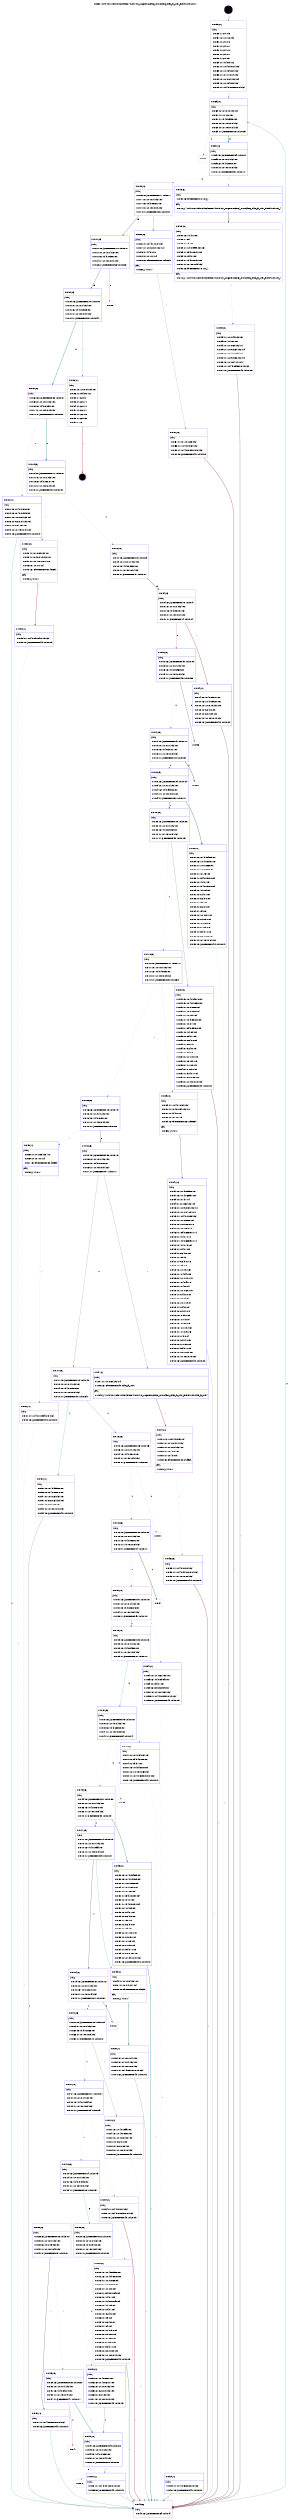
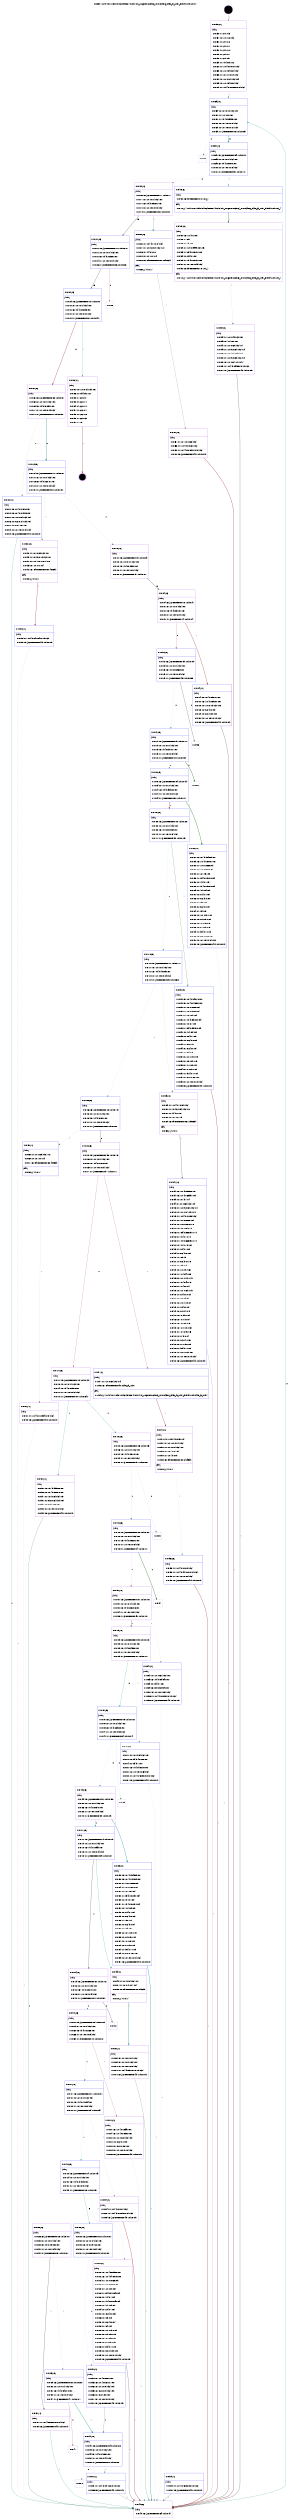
edge "0x40163b [25]" -> "0x401654 [25]": color teal -> brown
